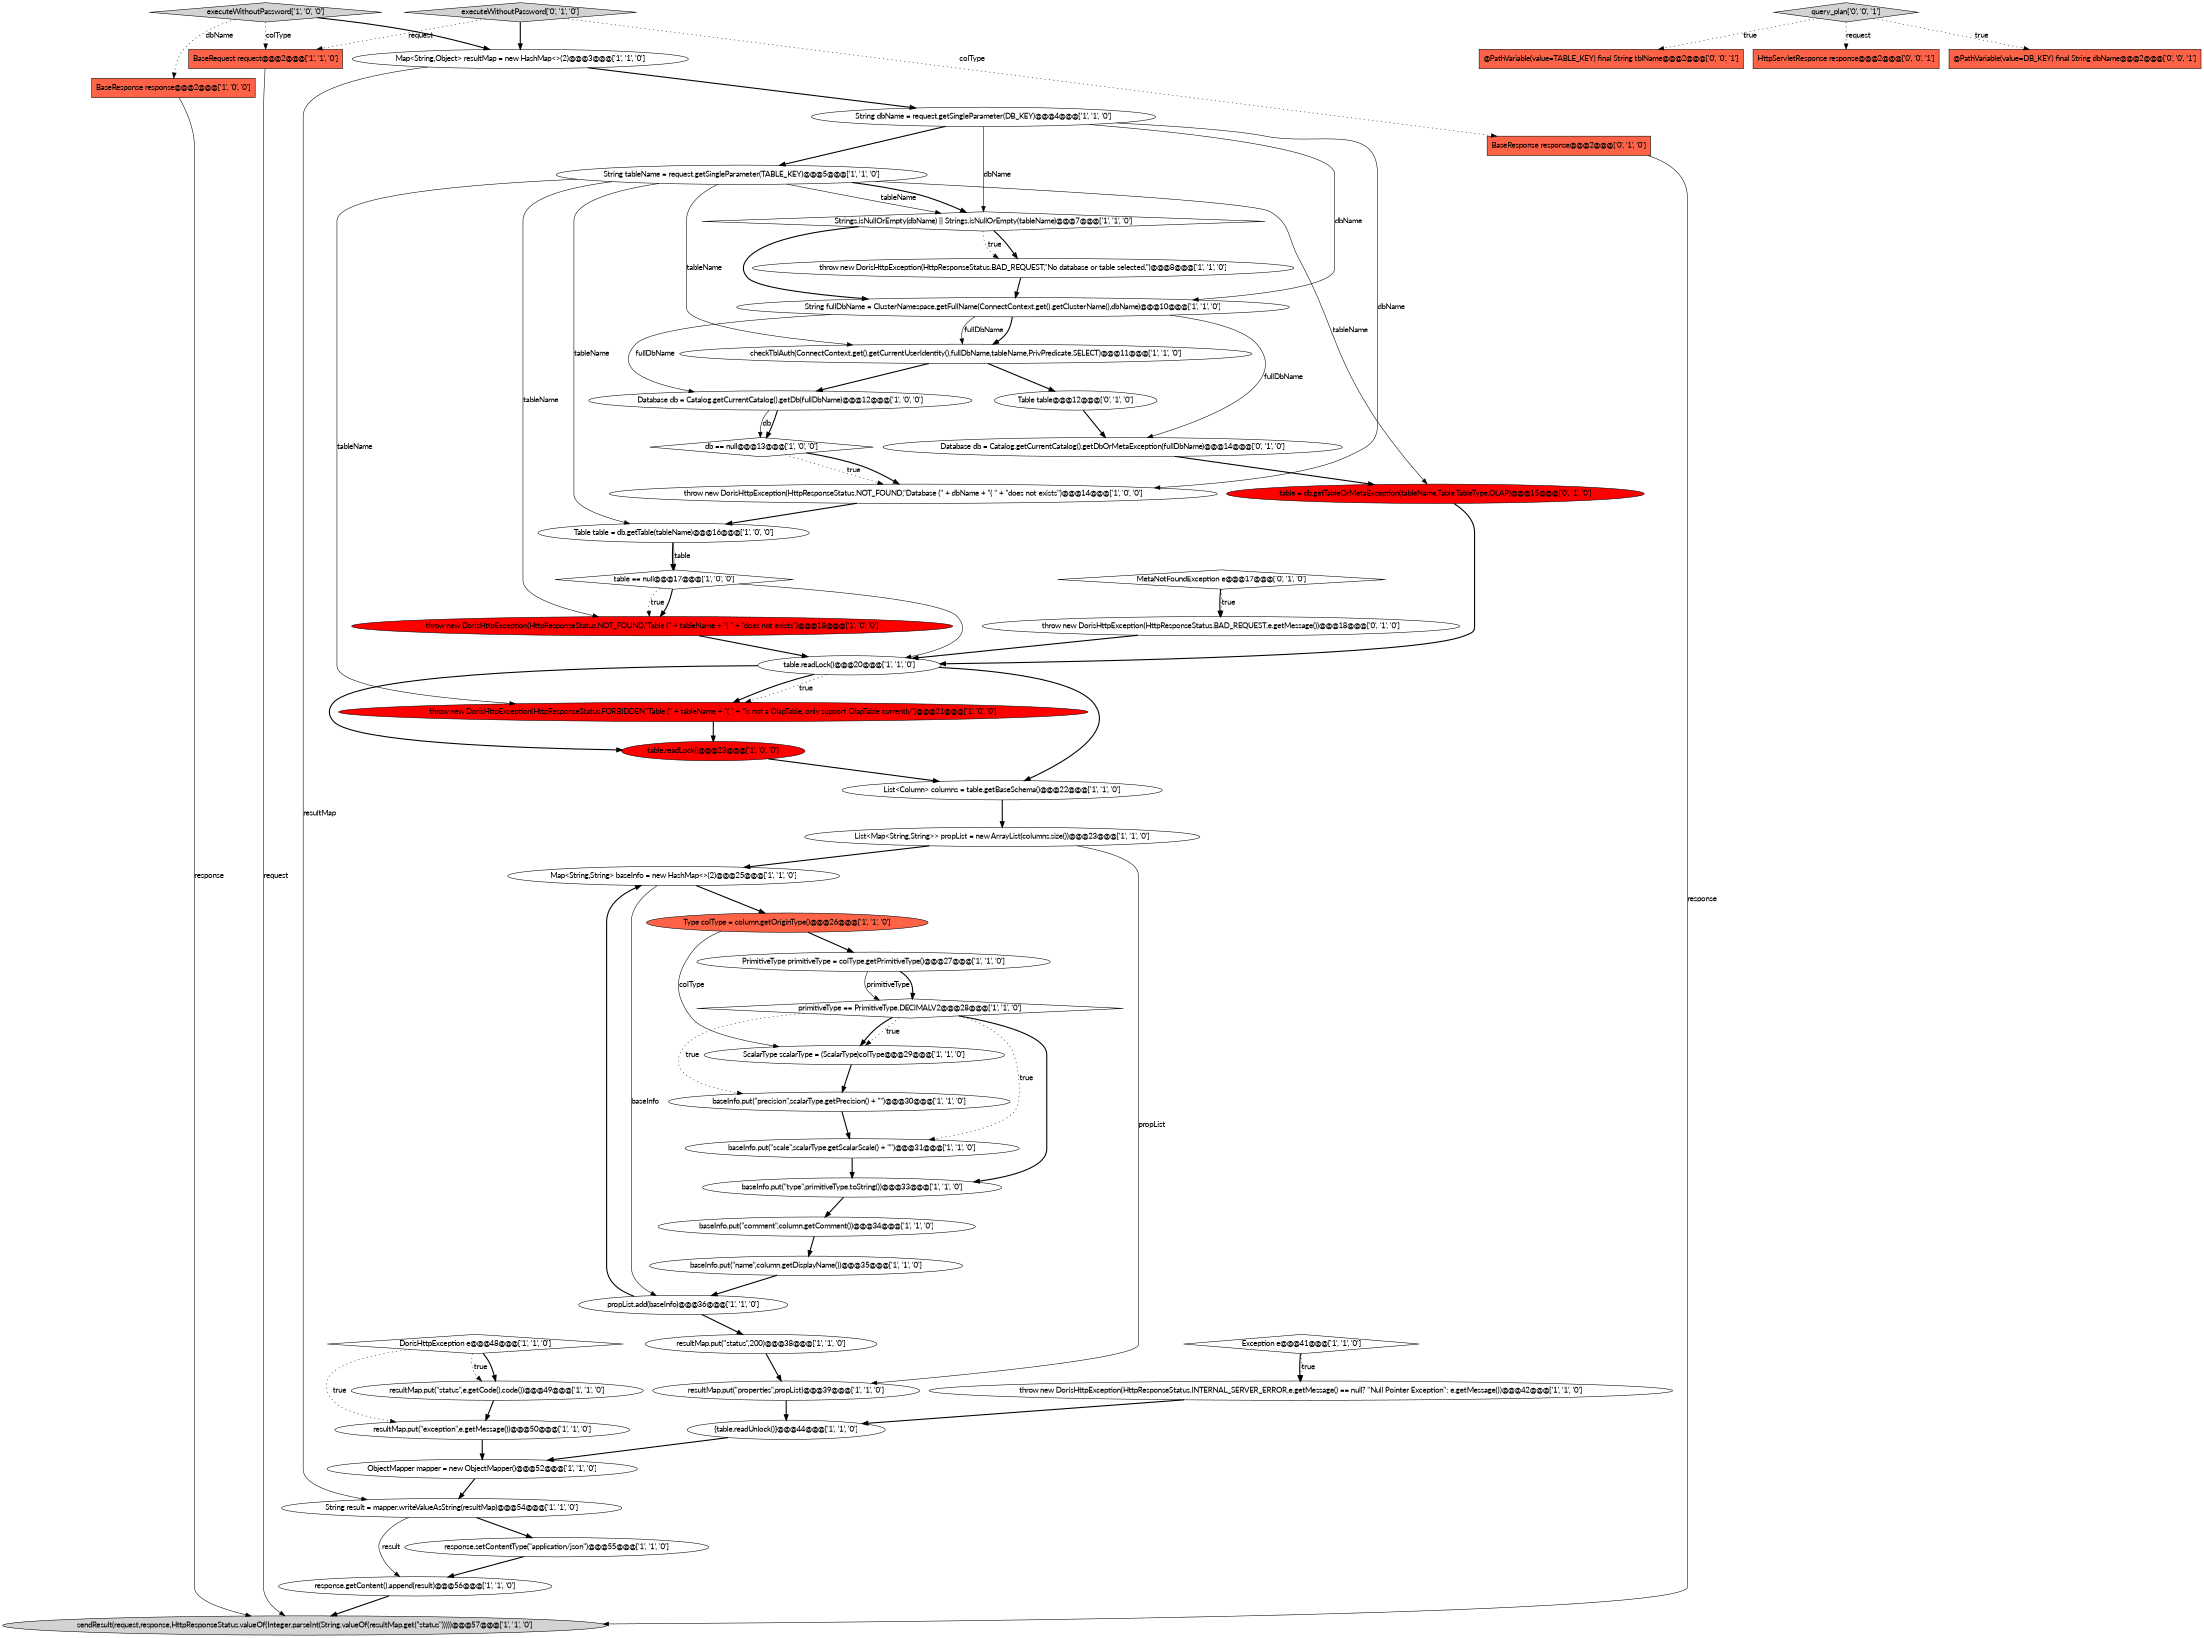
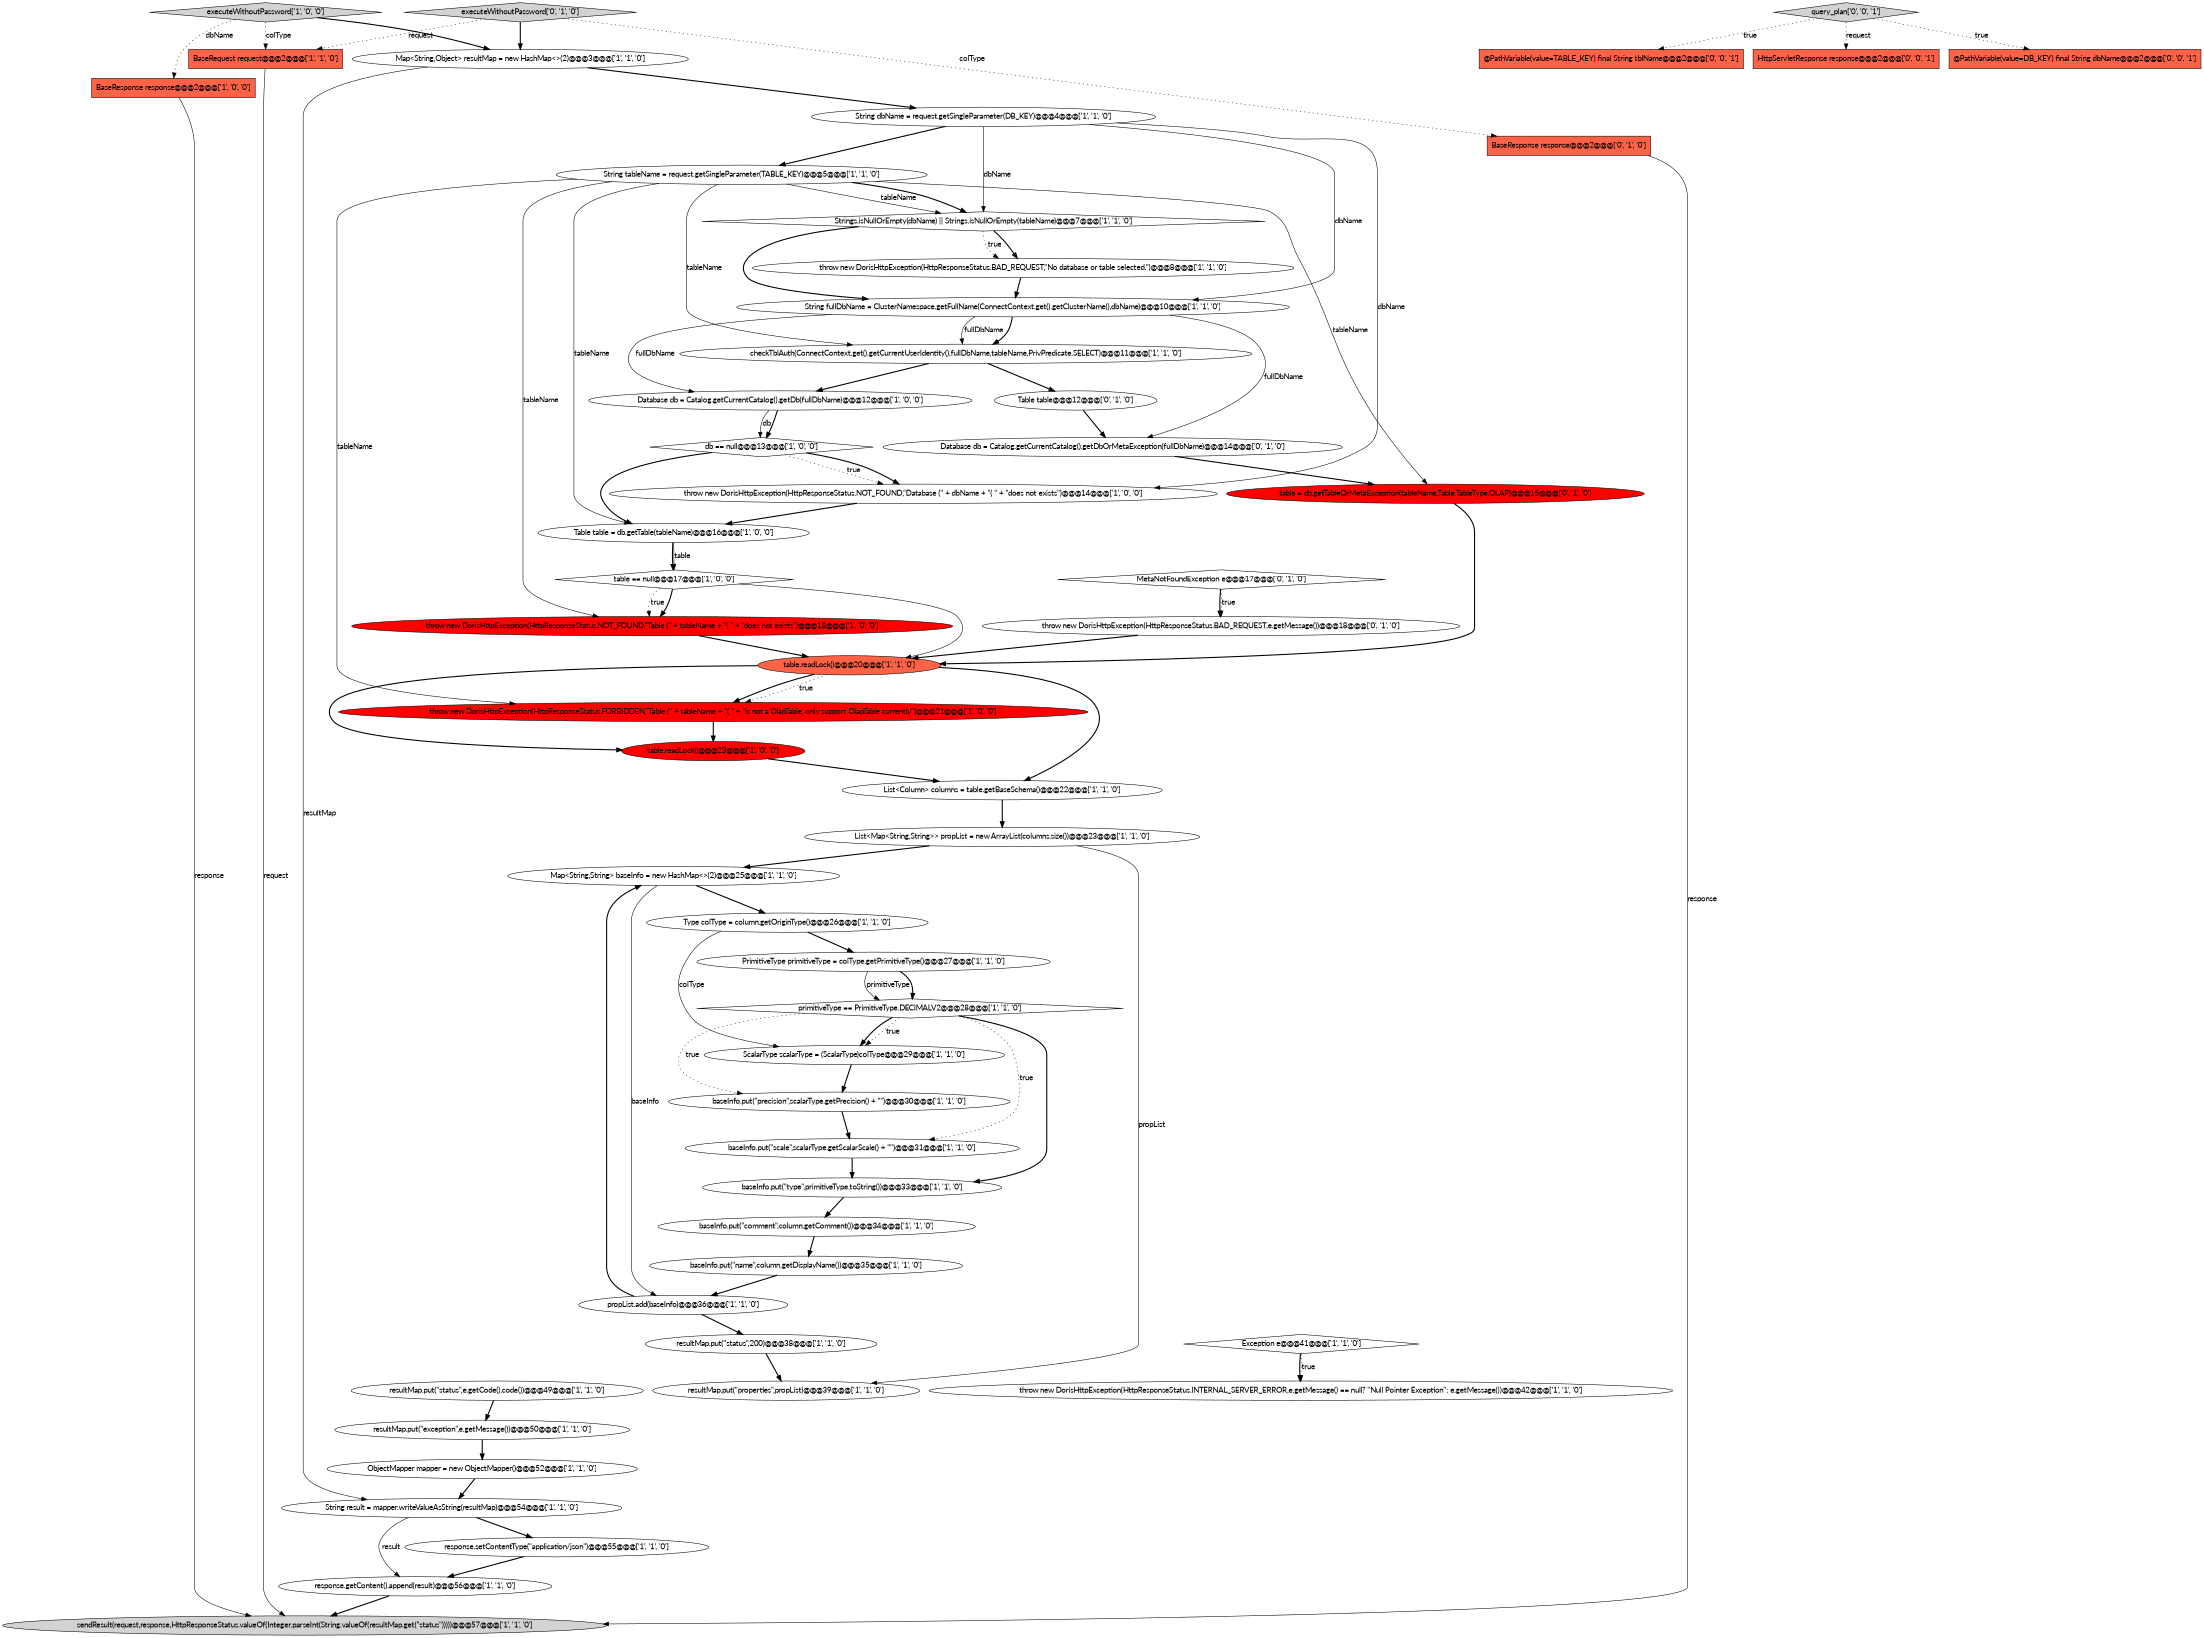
edge "db == null@@@13@@@['1', '0', '0']" -> "Table table = db.getTable(tableName)@@@16@@@['1', '0', '0']": added
node "table.readLock()@@@20@@@['1', '1', '0']": fillcolor white -> tomato
node "Type colType = column.getOriginType()@@@26@@@['1', '1', '0']": fillcolor tomato -> white
node "DorisHttpException e@@@48@@@['1', '1', '0']": removed
node "{table.readUnlock()}@@@44@@@['1', '1', '0']": removed
